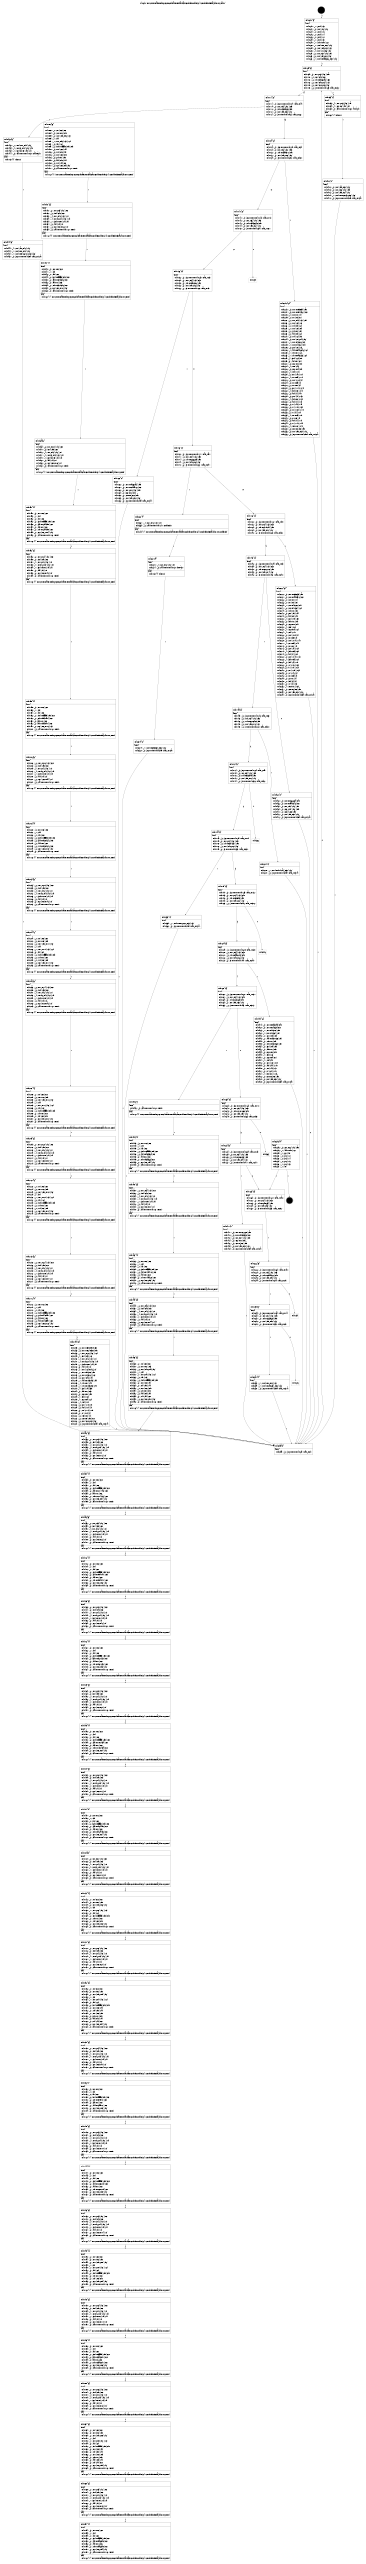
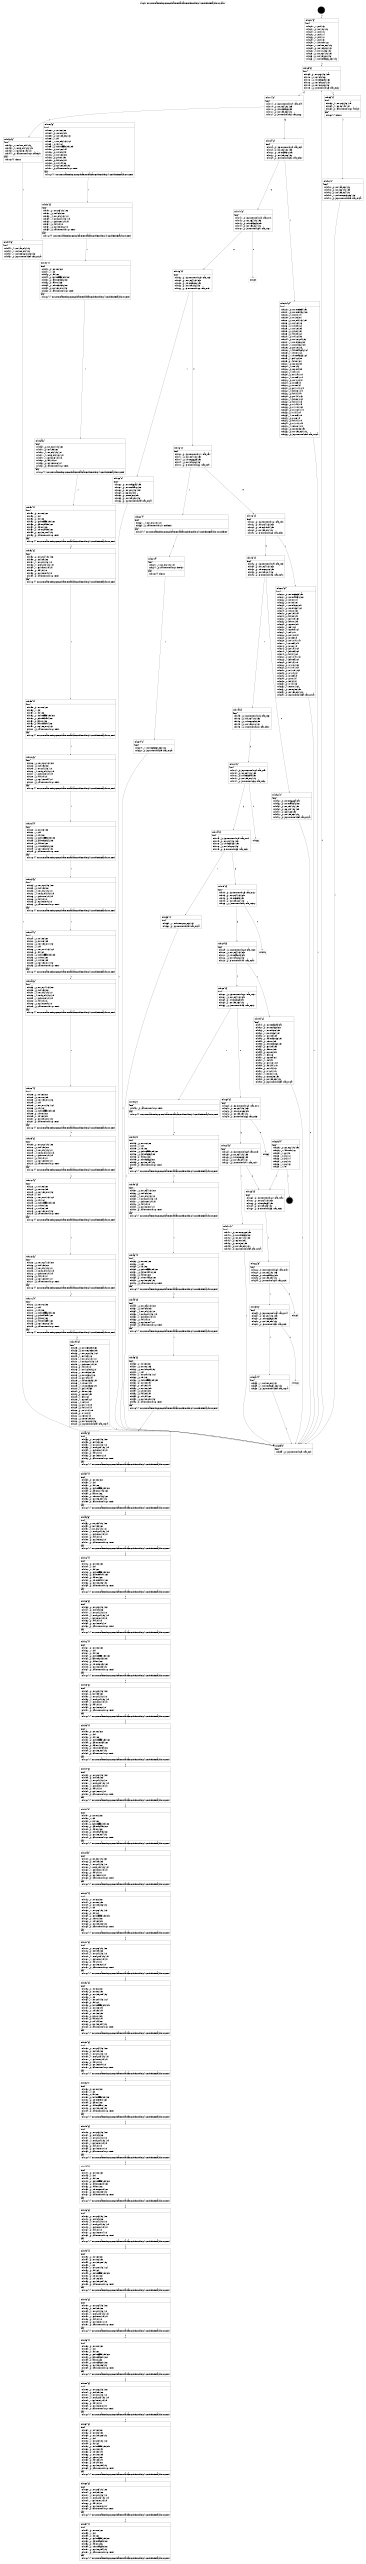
node "0x402220 [12]": removed
